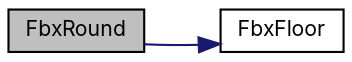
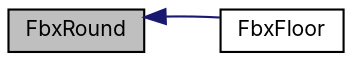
edge "FbxRound" -> "FbxFloor": reversed
